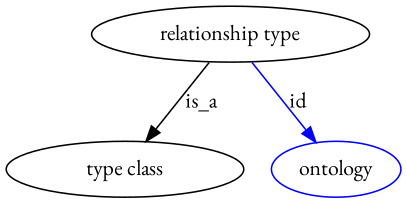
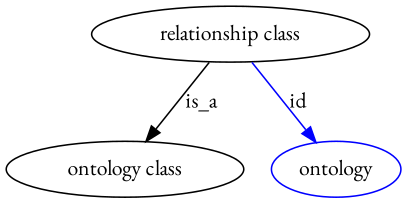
node "relationship type": label "relationship type" -> "relationship class"
node "type class": label "type class" -> "ontology class"
